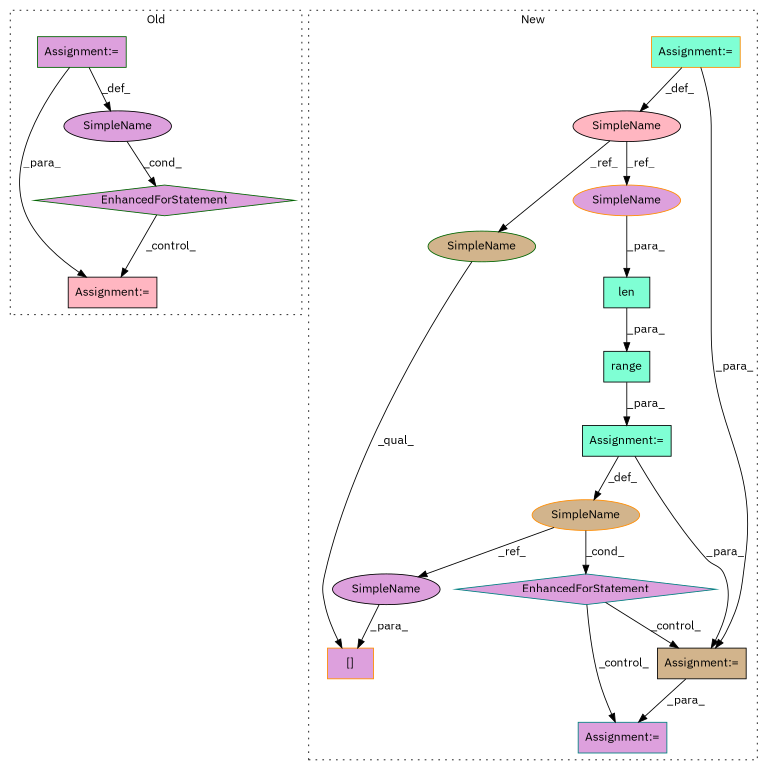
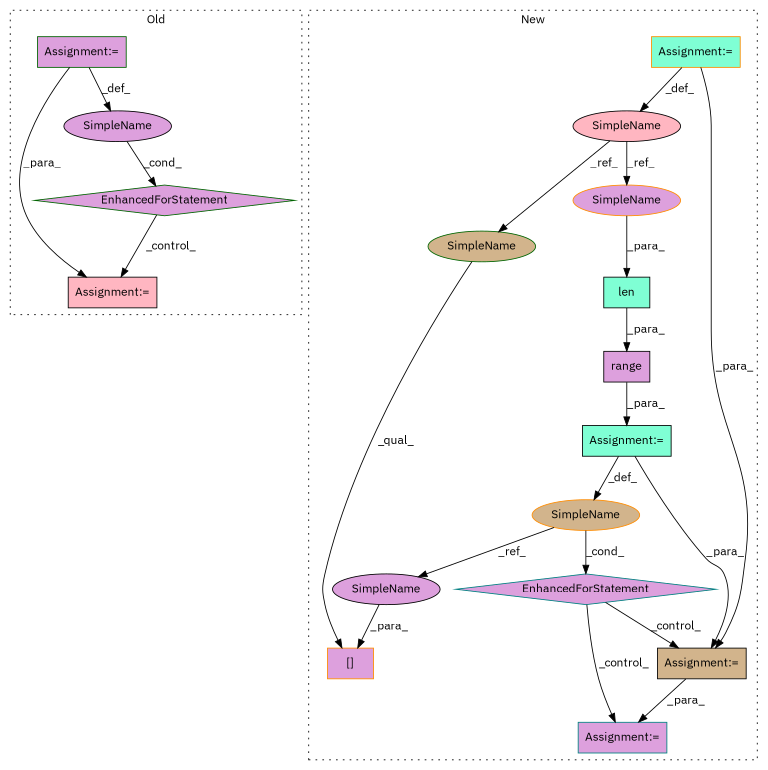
node "range": fillcolor aquamarine -> plum
